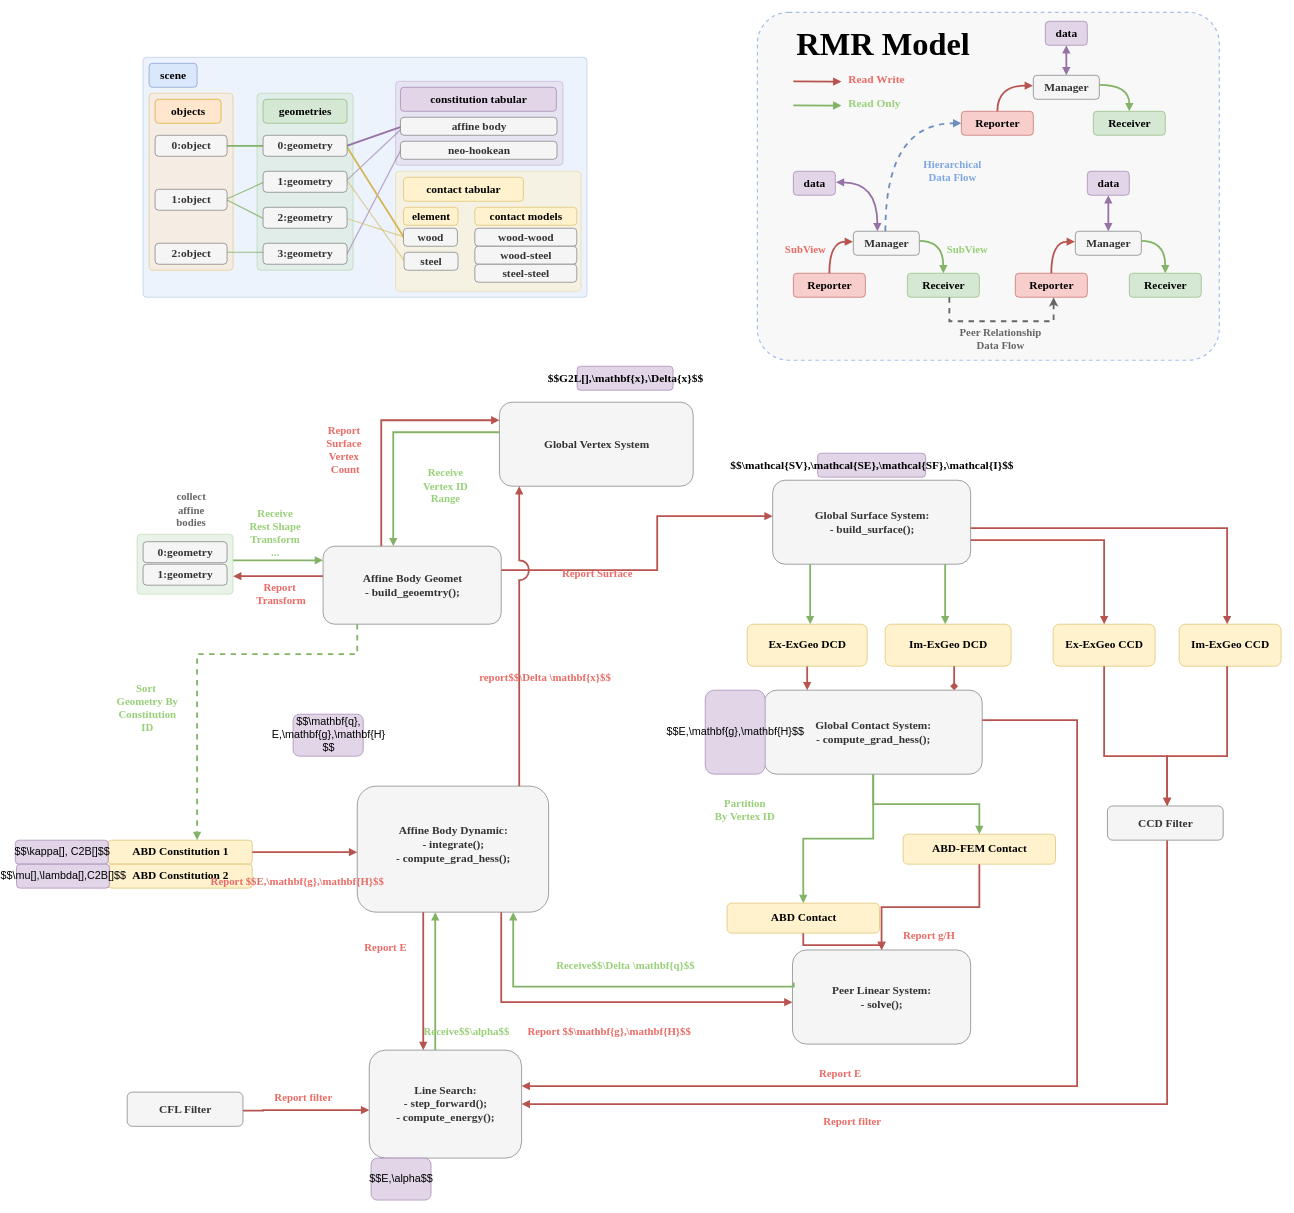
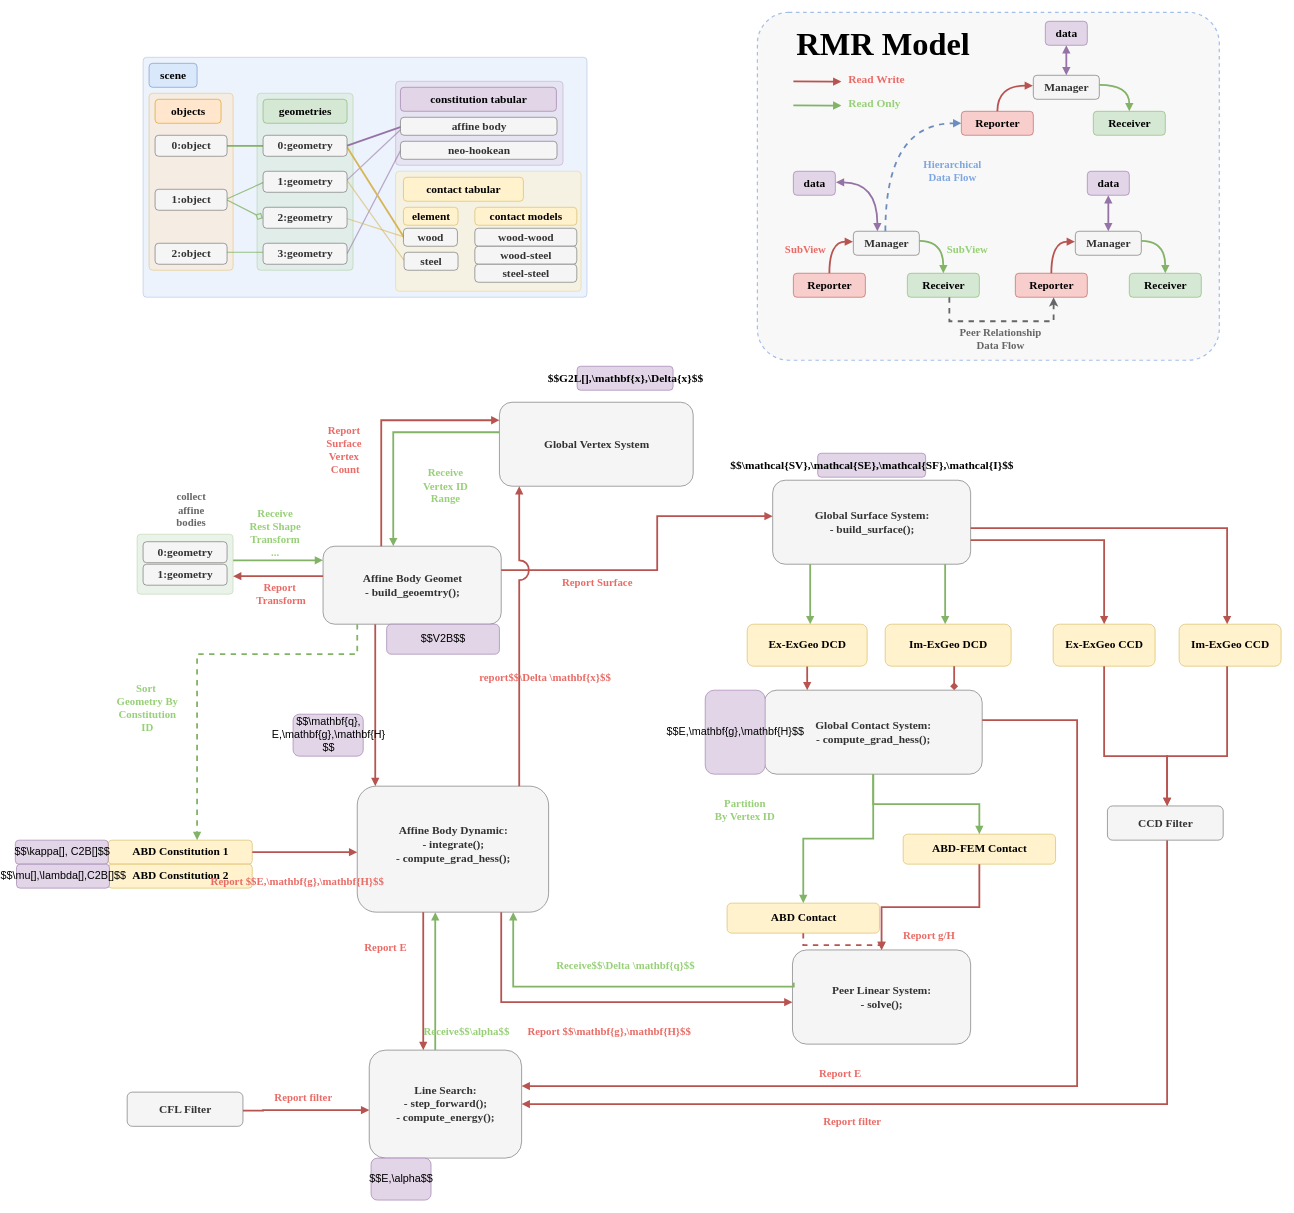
edge "1:object" -- "2:geometry": arrowhead none -> diamond
node "Report Surface": moved (597, 573) -> (597, 582)
node "$$V2B$$": added
edge "Affine Body Geomet - build_geoemtry();" -> "Affine Body Dynamic: - integrate(); - compute_grad_hess();": added
edge "ABD Contact" -> "Peer Linear System: - solve();": style solid -> dashed
